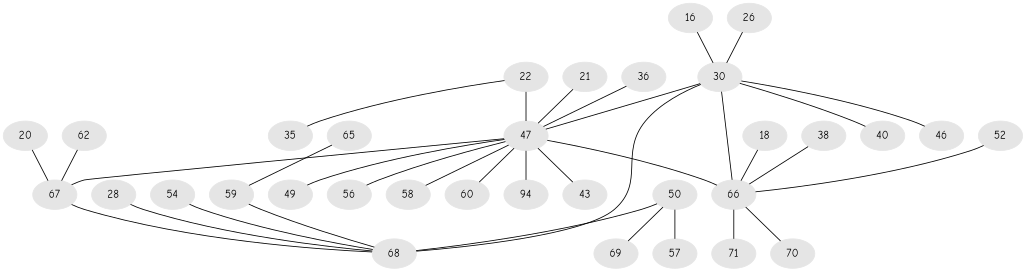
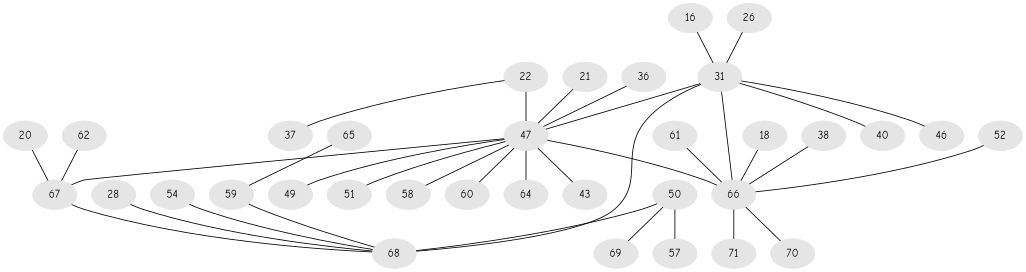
node "30": label "30" -> "31"
node "35": label "35" -> "37"
node "61": added
node "56": label "56" -> "51"
node "94": label "94" -> "64"
